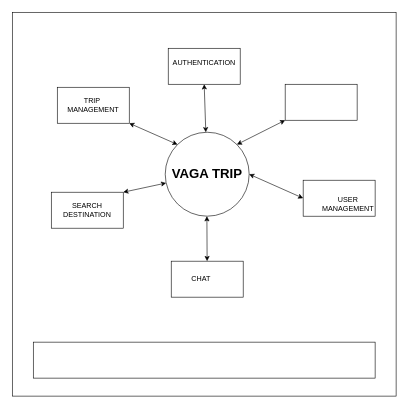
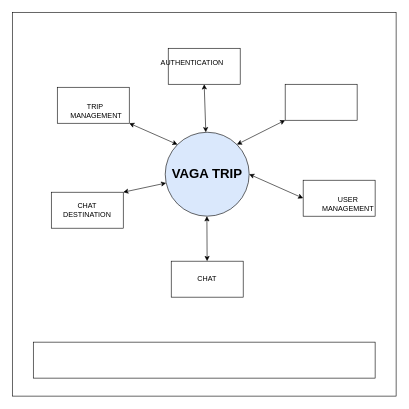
node "AUTHENTICATION": moved (204, 63) -> (192, 63)
node "TRIP MANAGEMENT": moved (93, 105) -> (96, 111)
node "VAGA TRIP": fillcolor #ffffff -> #dae8fc
node "SEARCH DESTINATION": label "SEARCH DESTINATION" -> "CHAT DESTINATION"
node "CHAT": moved (201, 279) -> (207, 279)
